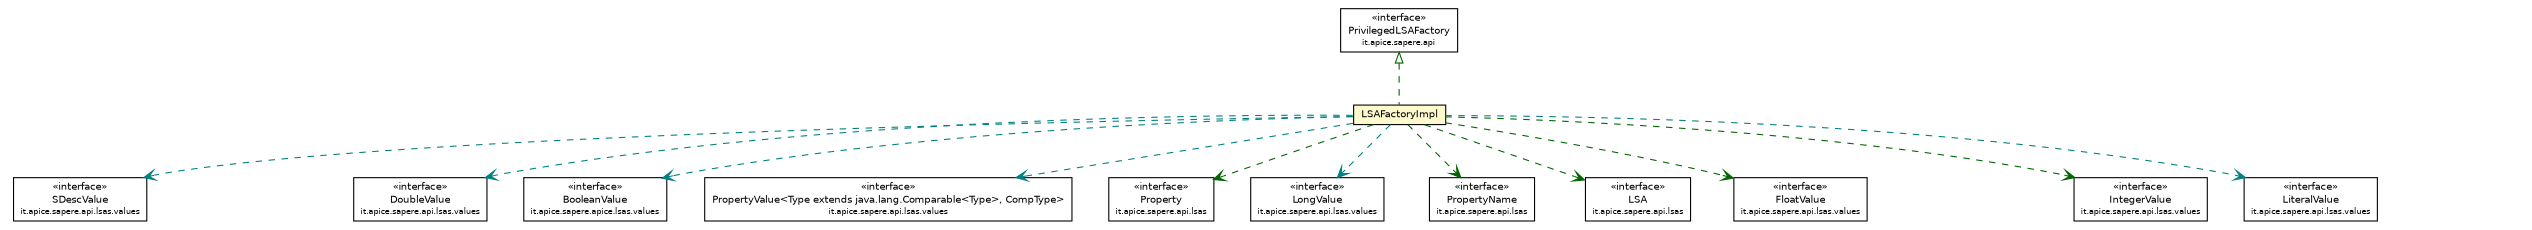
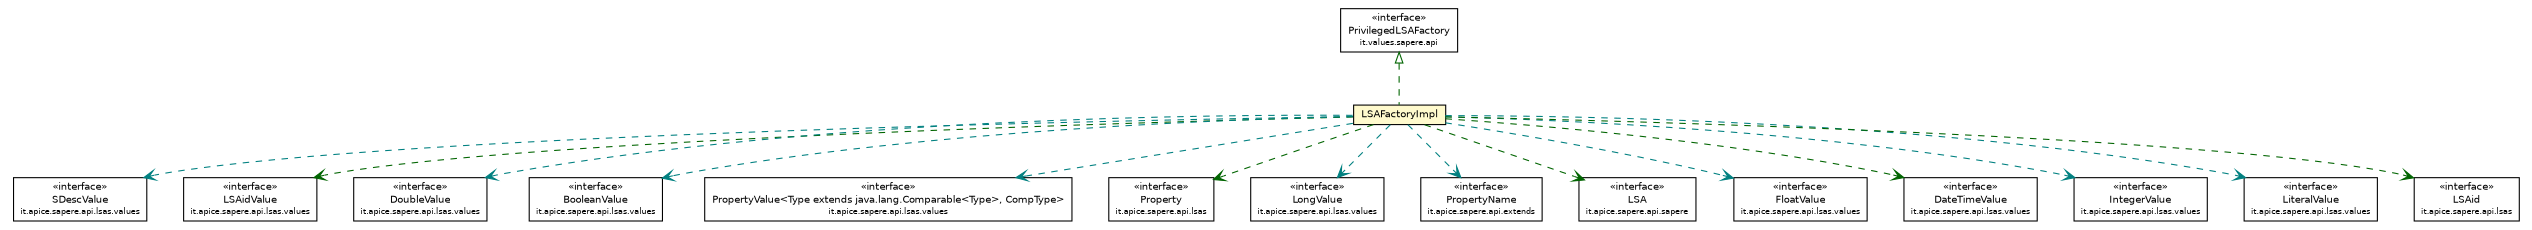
node "PrivilegedLSAFactory": text "it.apice.sapere.api" -> "it.values.sapere.api"
edge "LSAFactoryImpl" -> "IntegerValue": color darkgreen -> teal
edge "LSAFactoryImpl" -> "FloatValue": color darkgreen -> teal
edge "LSAFactoryImpl" -> "PropertyName": color darkgreen -> teal
node "LSAidValue": added
node "DateTimeValue": added
node "LSAid": added
node "BooleanValue": text "it.apice.sapere.apice.lsas.values" -> "it.apice.sapere.api.lsas.values"
node "PropertyName": text "it.apice.sapere.api.lsas" -> "it.apice.sapere.api.extends"
node "LSA": text "it.apice.sapere.api.lsas" -> "it.apice.sapere.api.sapere"
